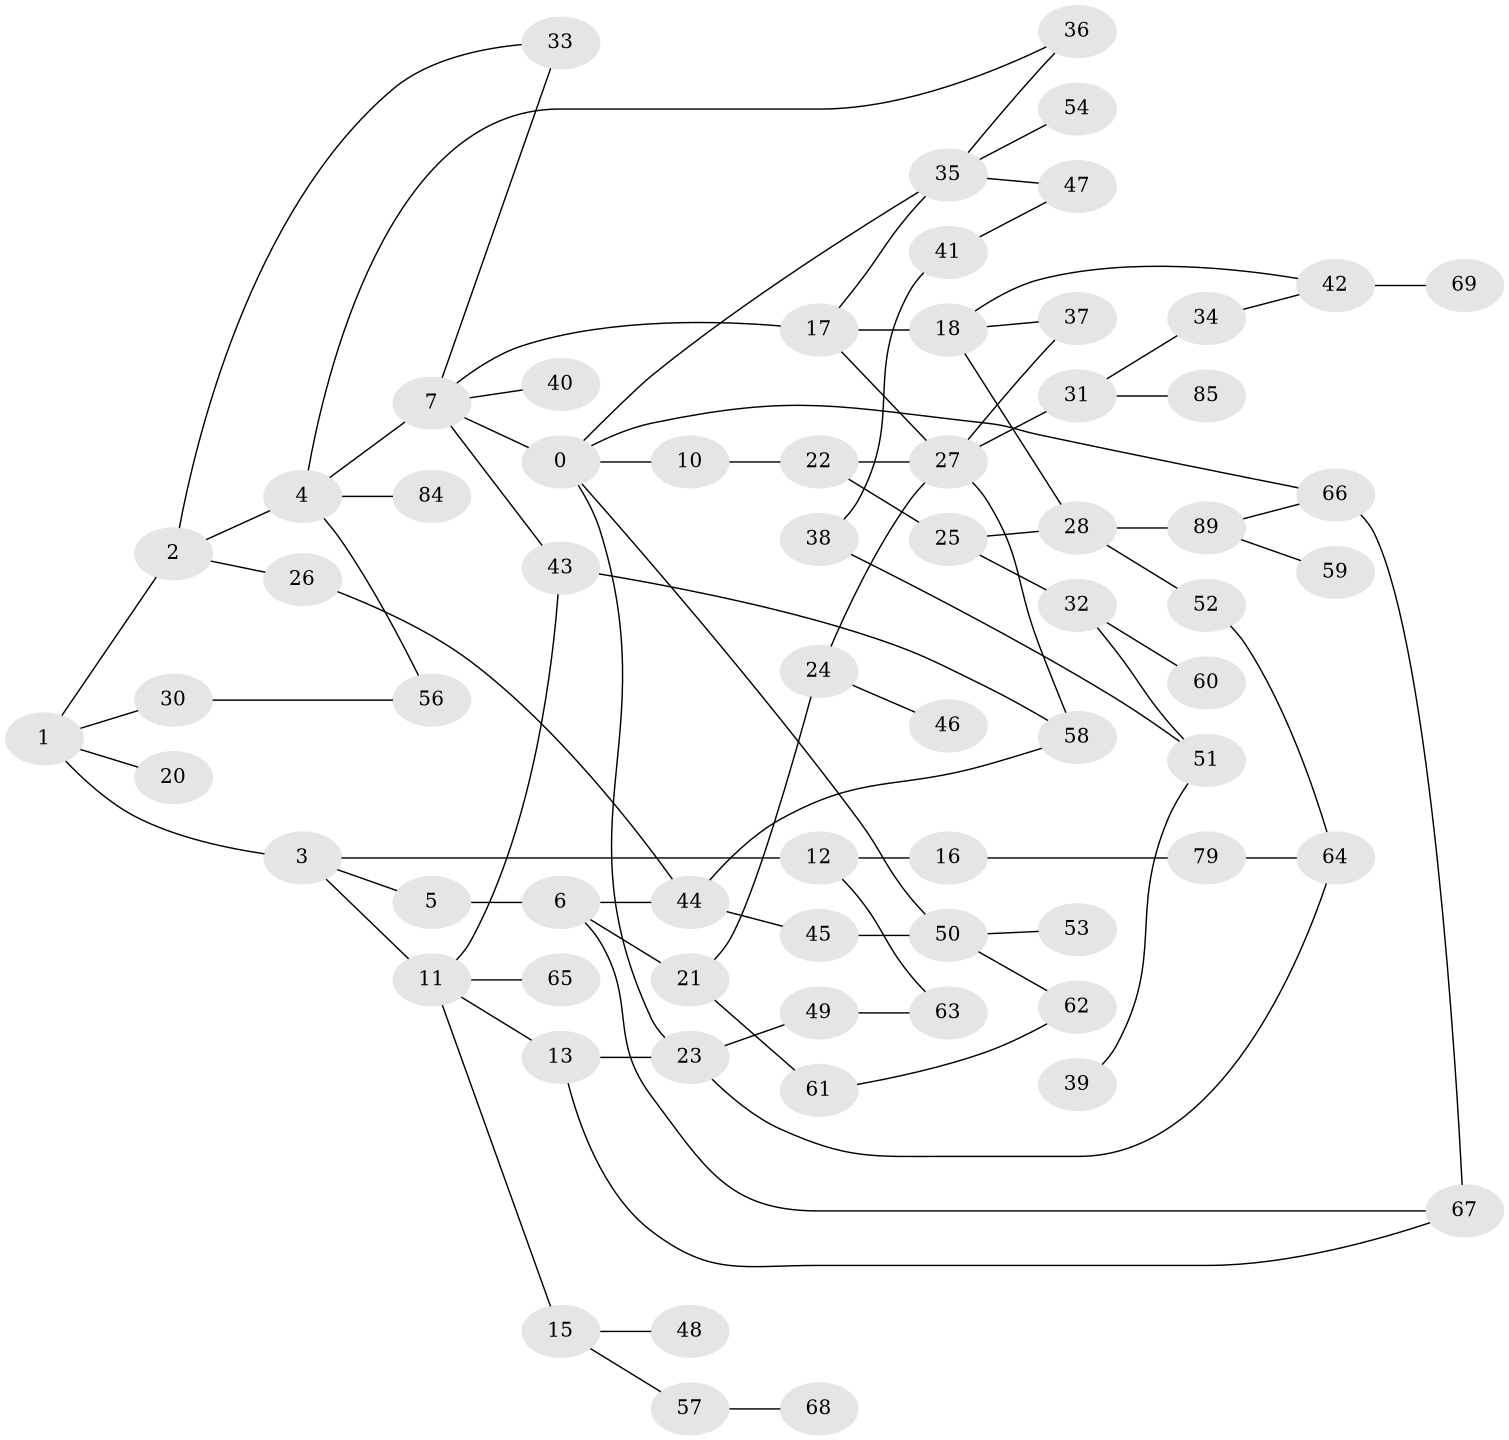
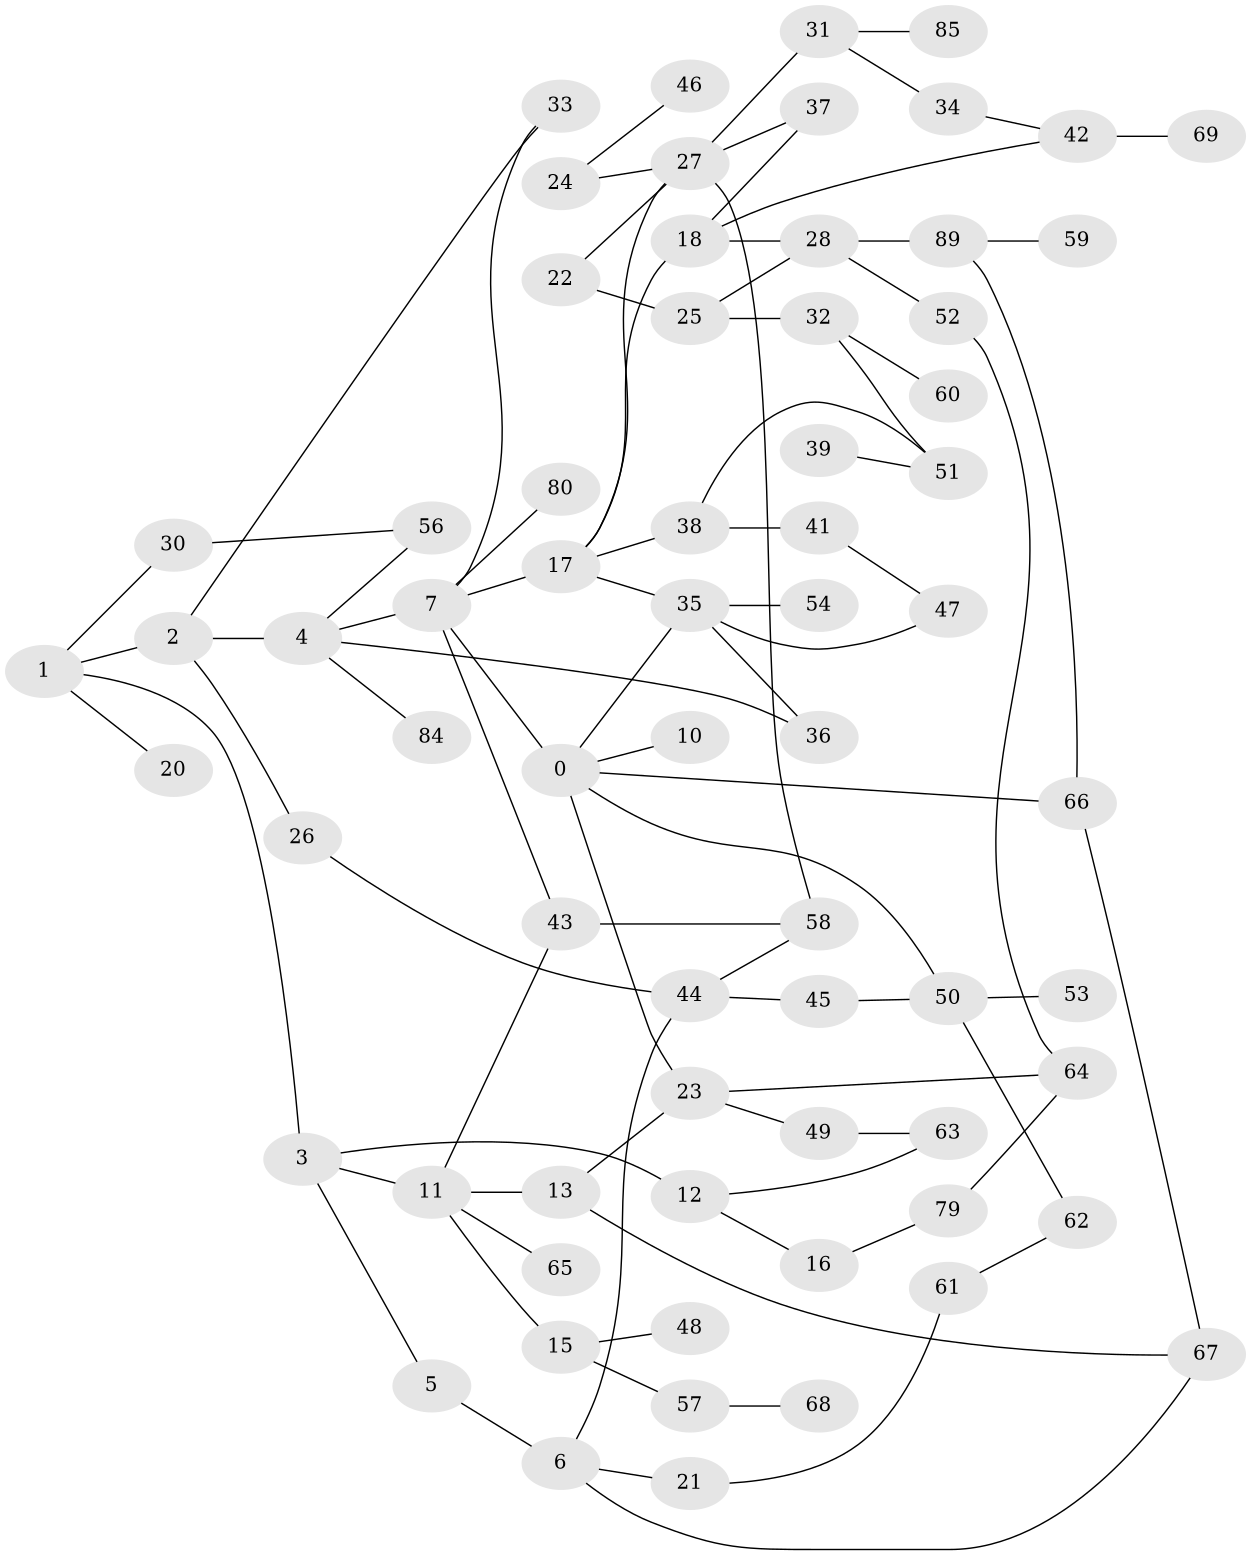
node "40": label "40" -> "80"
edge "10" -- "22": removed
edge "38" -- "17": added
edge "24" -- "21": removed
